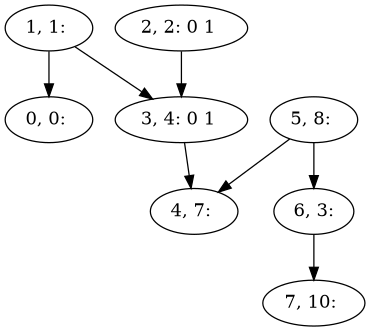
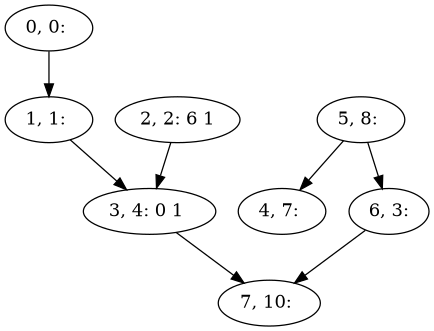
node "2, 2: 0 1": label "2, 2: 0 1" -> "2, 2: 6 1"
edge "1, 1:" -> "0, 0:": reversed
edge "3, 4: 0 1" -> "4, 7:": now "3, 4: 0 1" -> "7, 10:"
